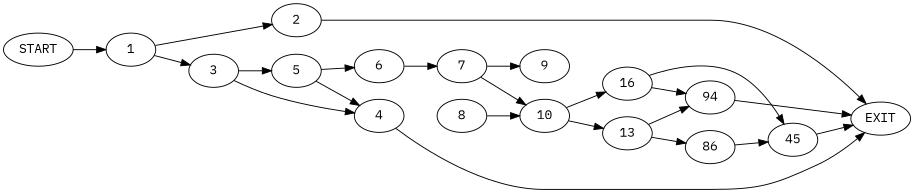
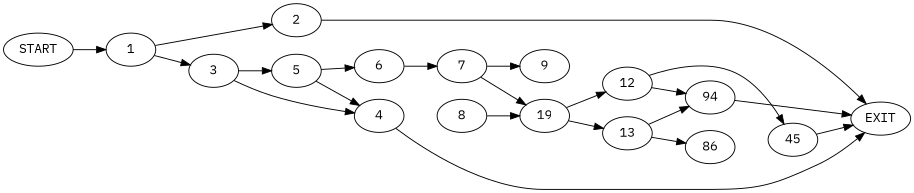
node "16": label "16" -> "12"
node "10": label "10" -> "19"
edge "86" -> "45": removed
